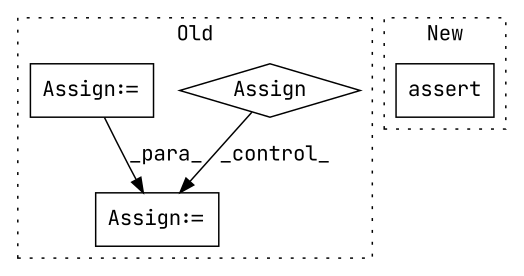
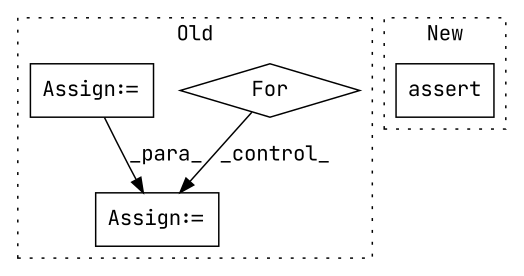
node "Assign": label "Assign" -> "For"
